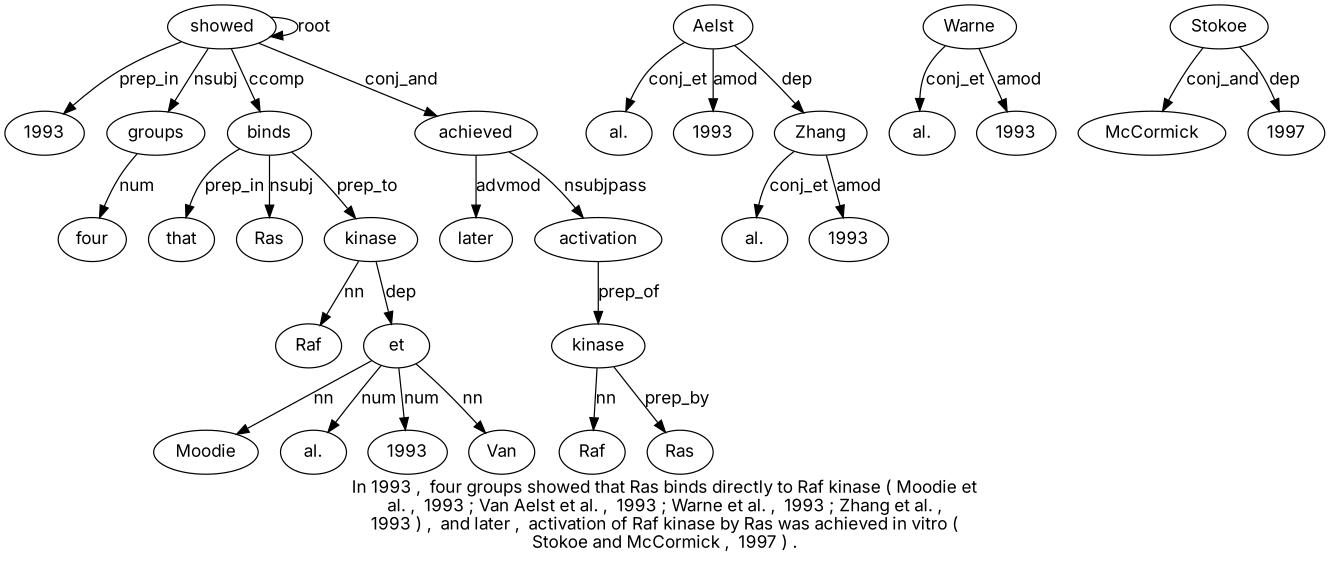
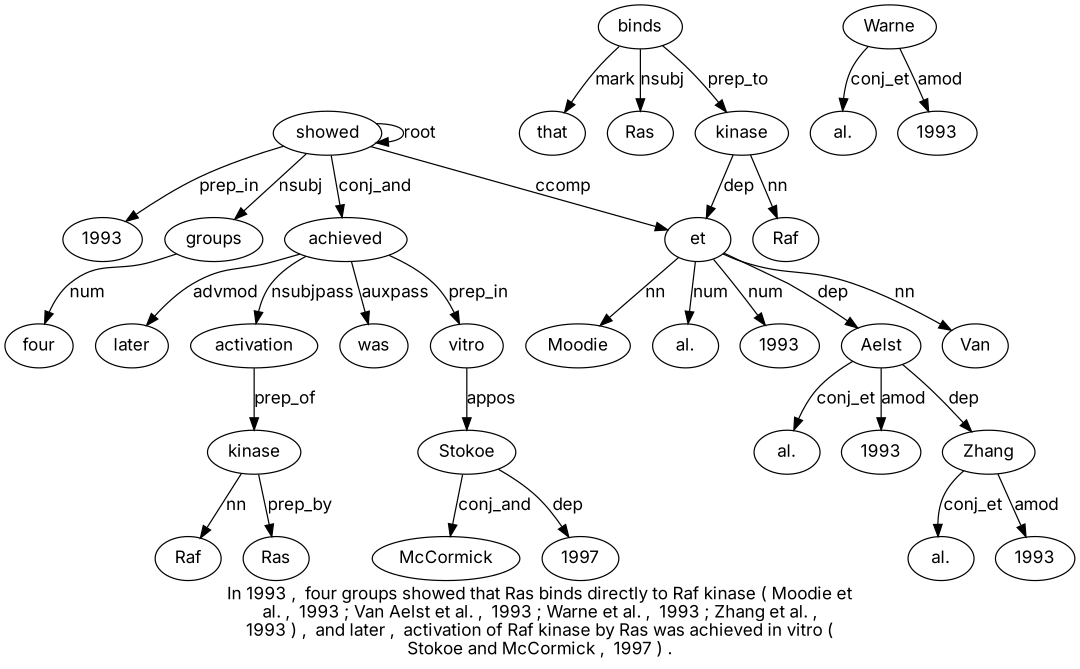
edge "showed" -> "binds": now "showed" -> "et"
edge "binds" -> "that": label "prep_in" -> "mark"
edge "et" -> "Aelst": added, label "dep"
node "was": added
node "vitro": added
